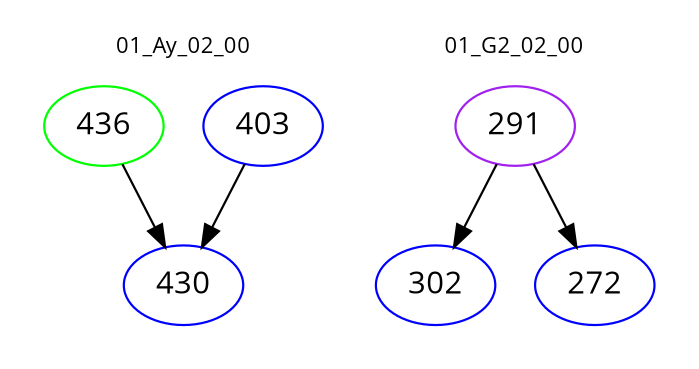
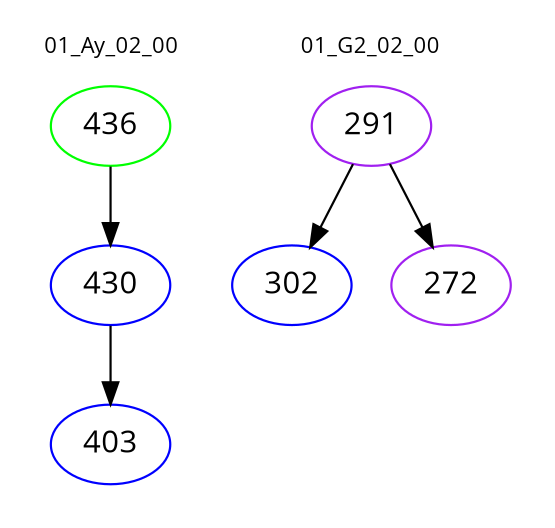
edge "403" -> "430": reversed
node "272": color blue -> purple
